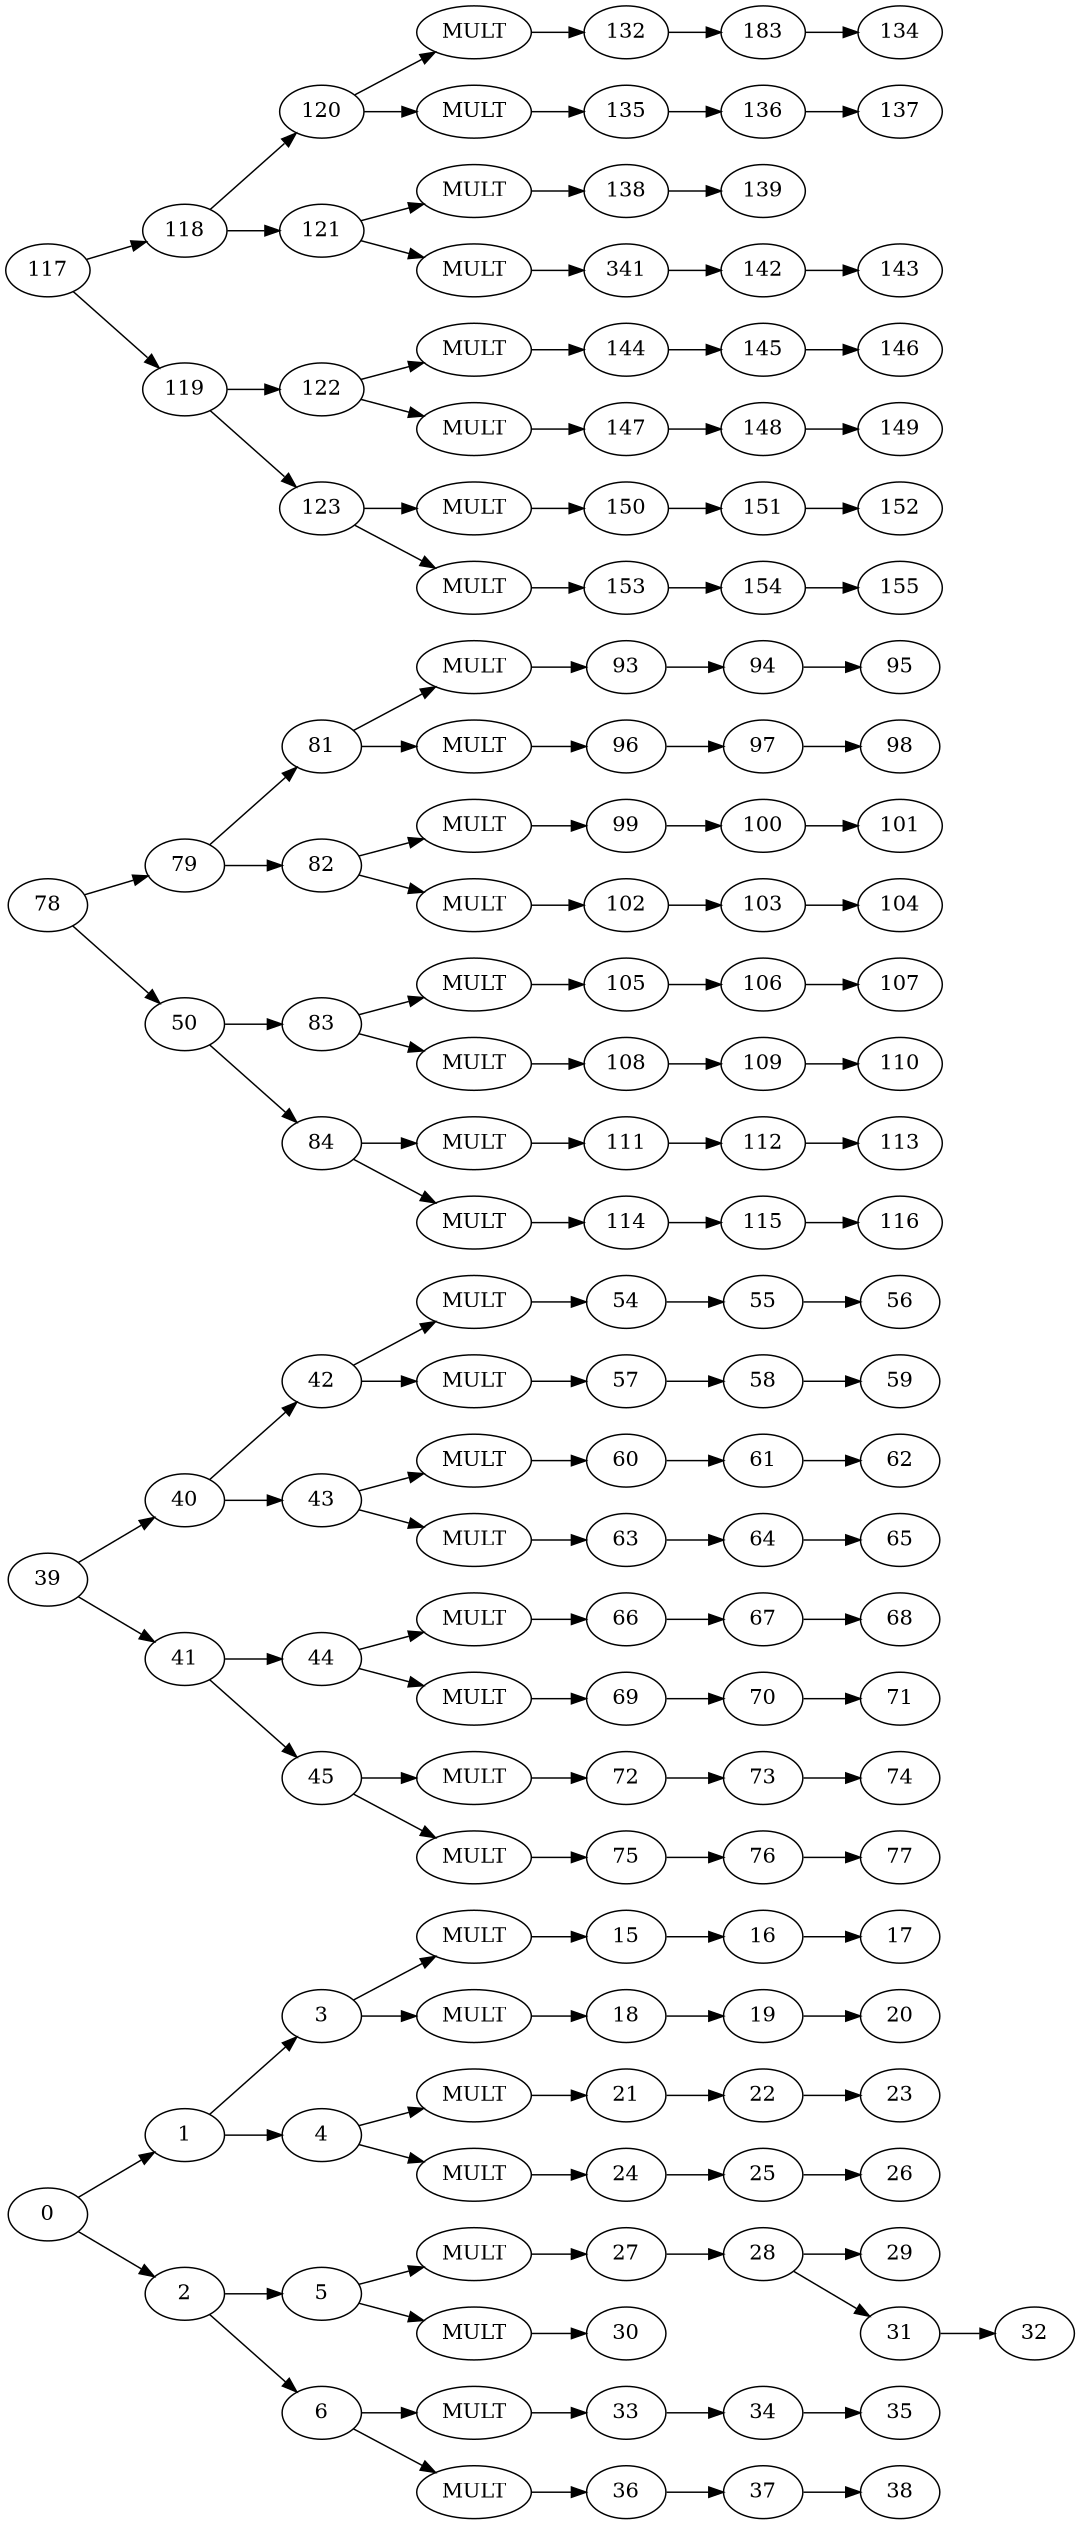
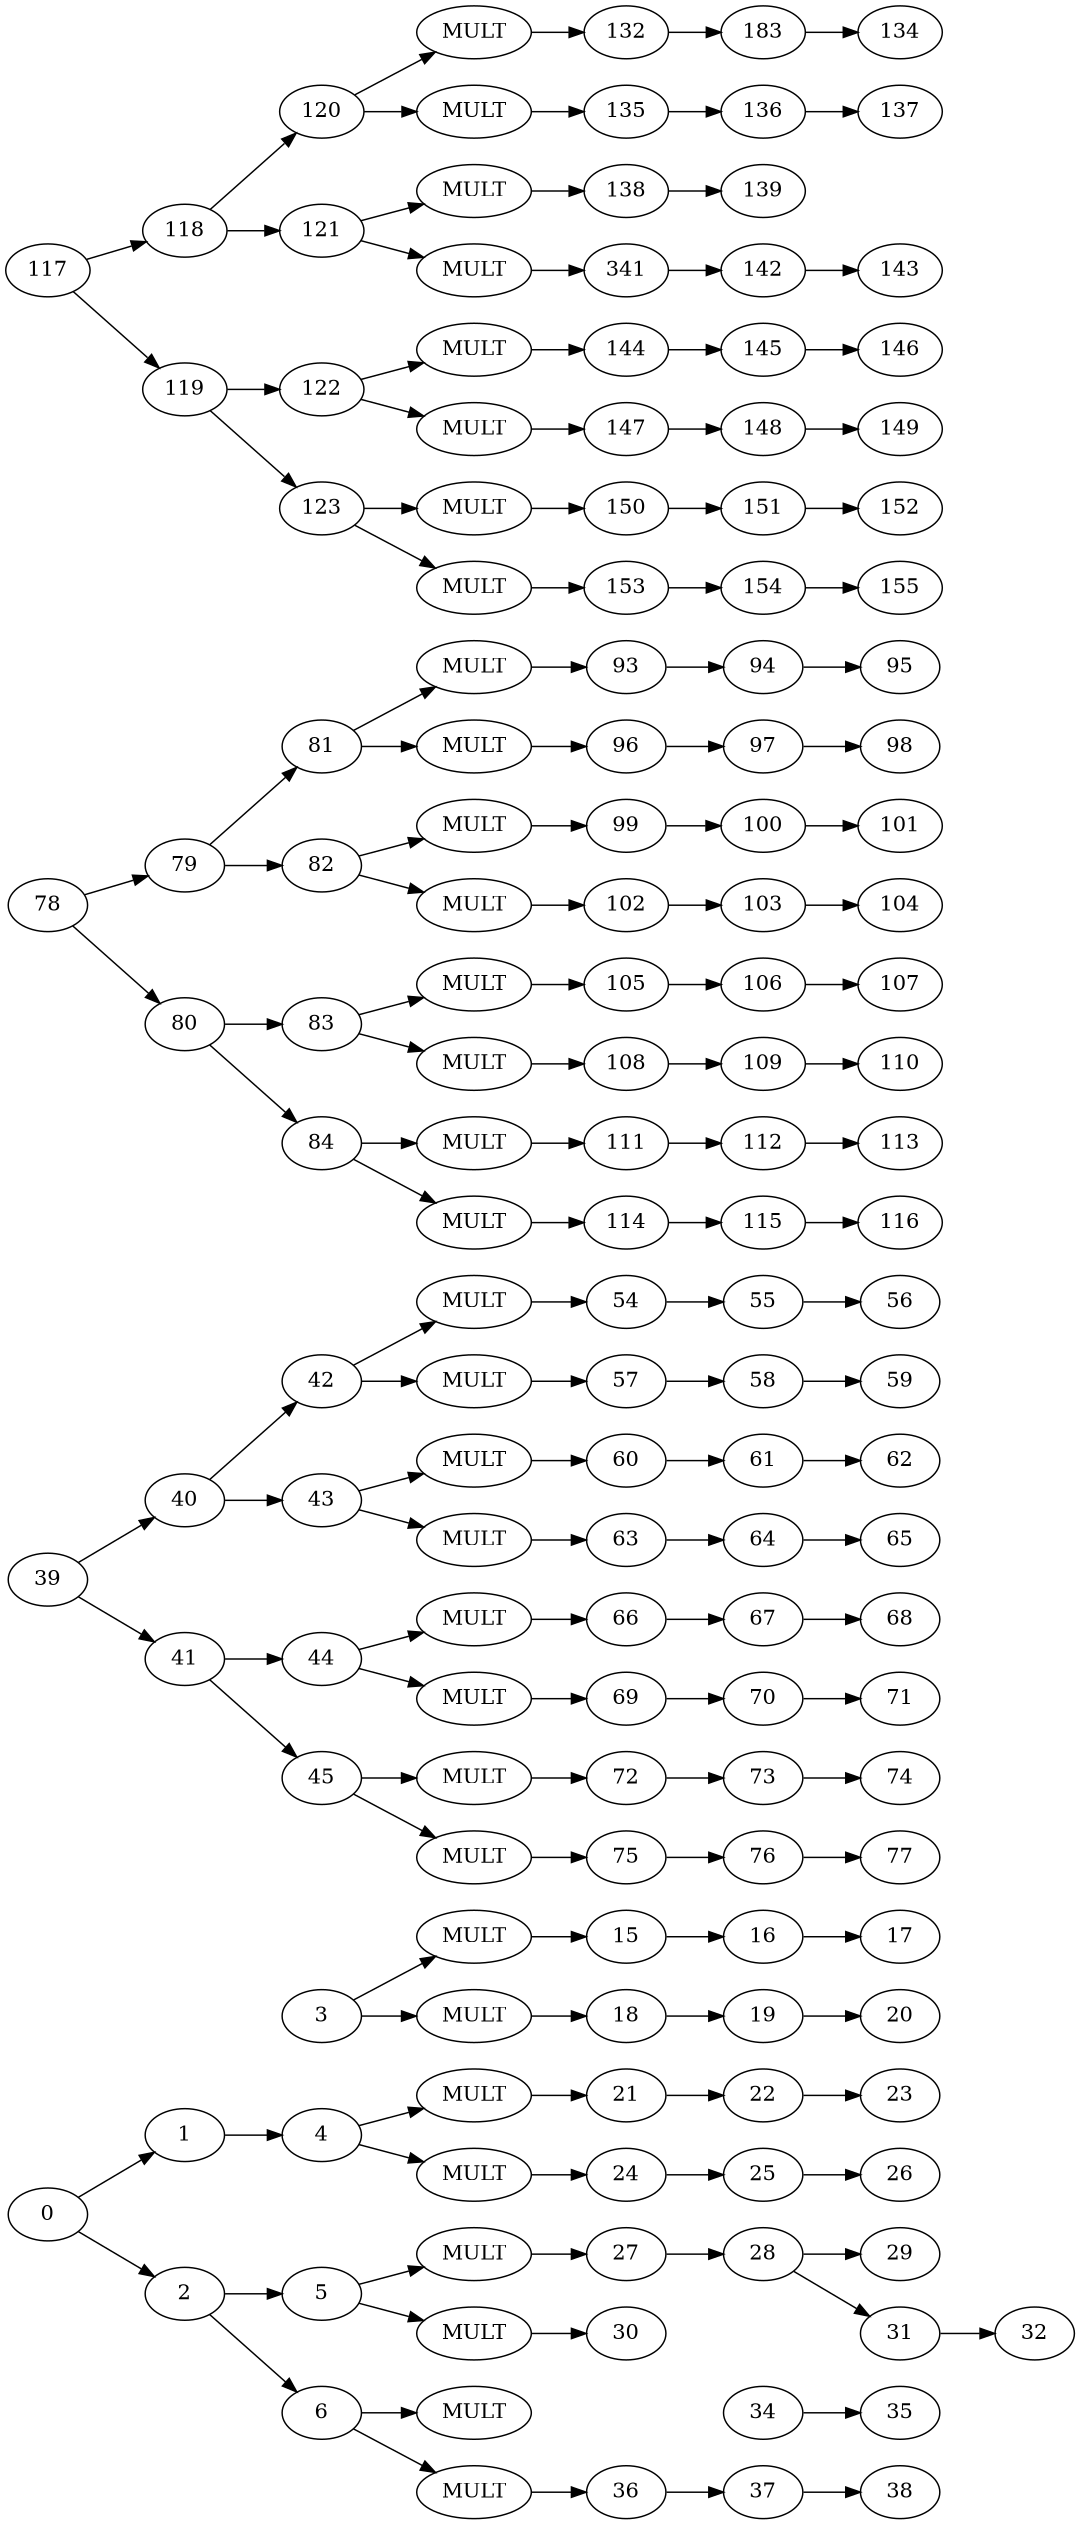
node "50": label "50" -> "80"
edge "1" -> "3": removed
node "33": removed
